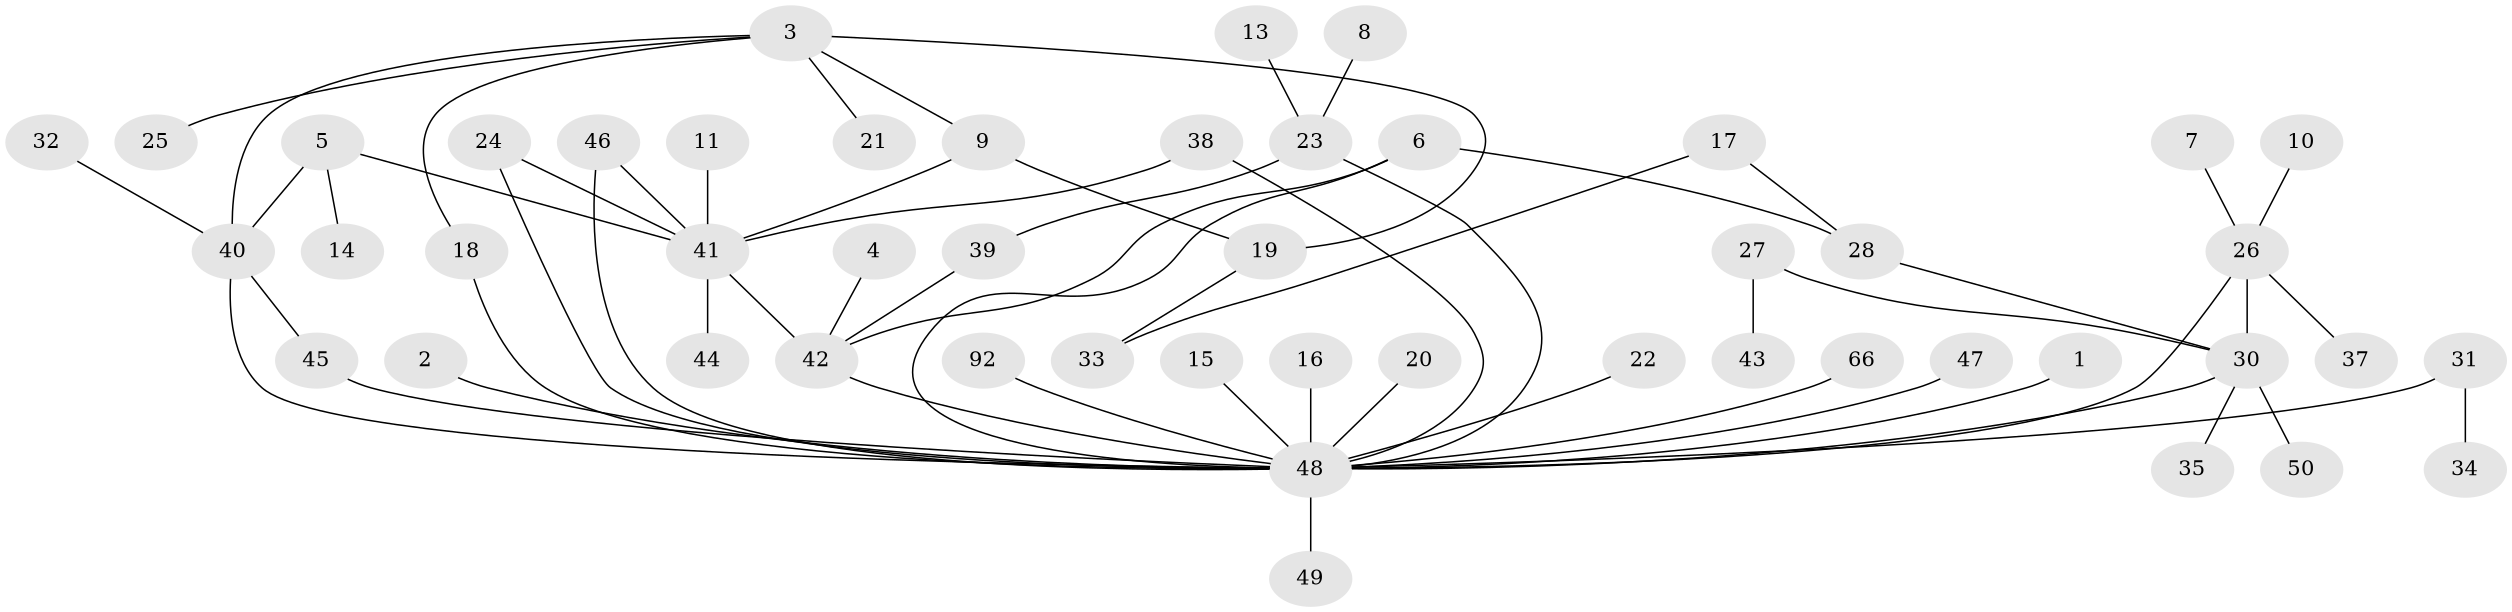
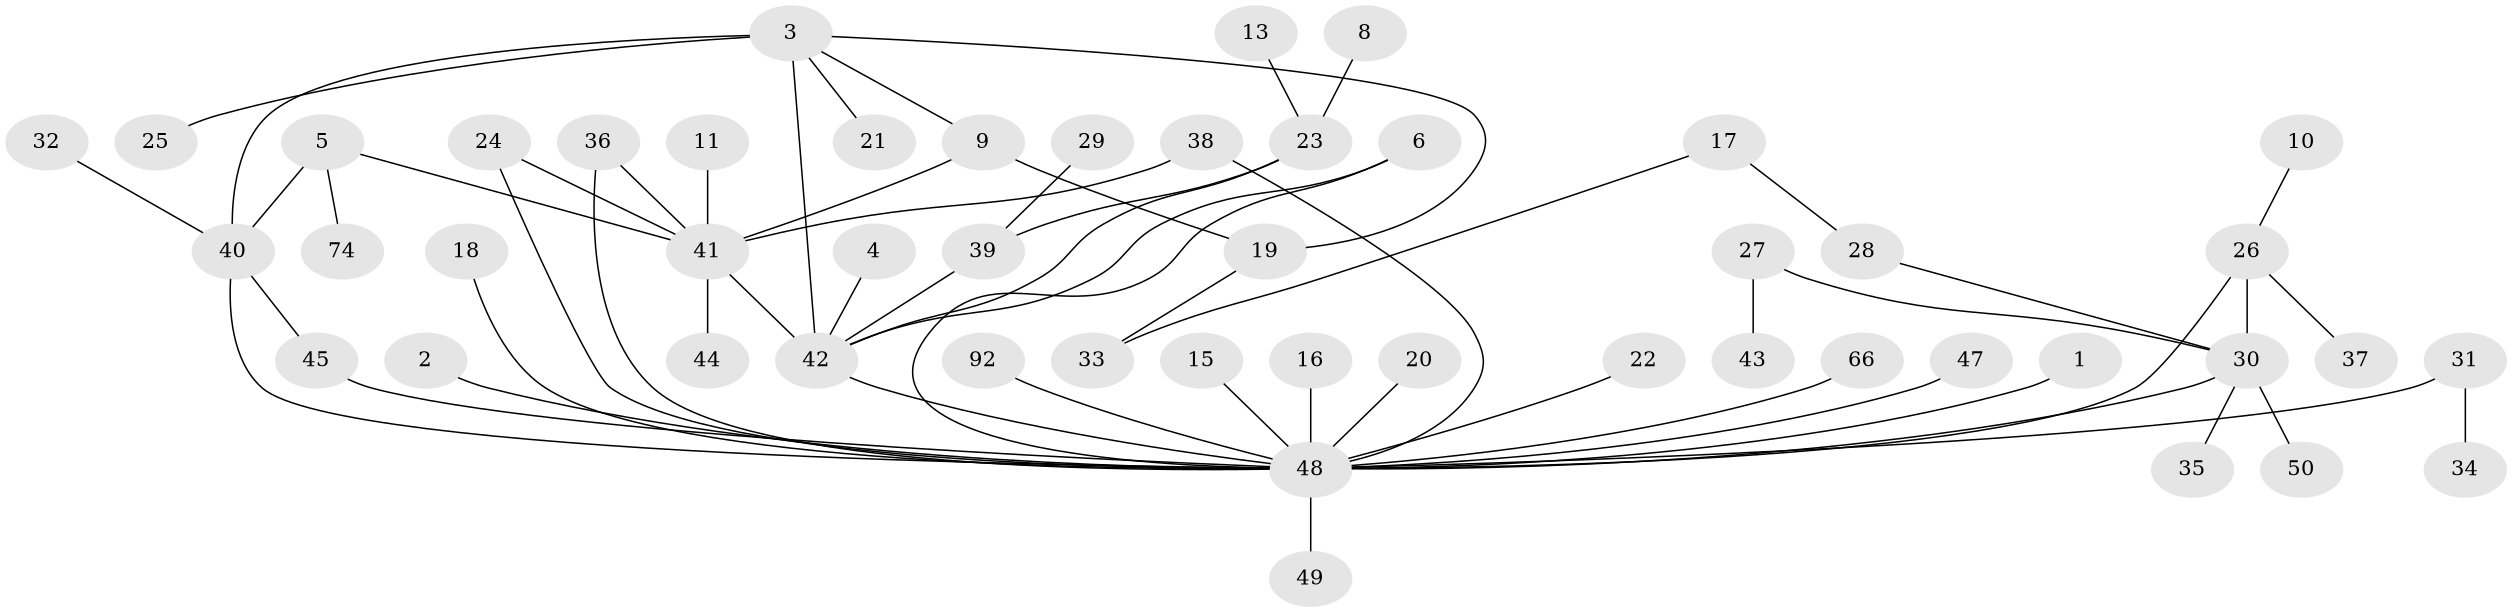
edge "3" -- "18": now "3" -- "42"
node "46": label "46" -> "36"
node "29": added
node "7": removed
edge "6" -- "28": removed
node "14": label "14" -> "74"
edge "23" -- "48": now "23" -- "42"
